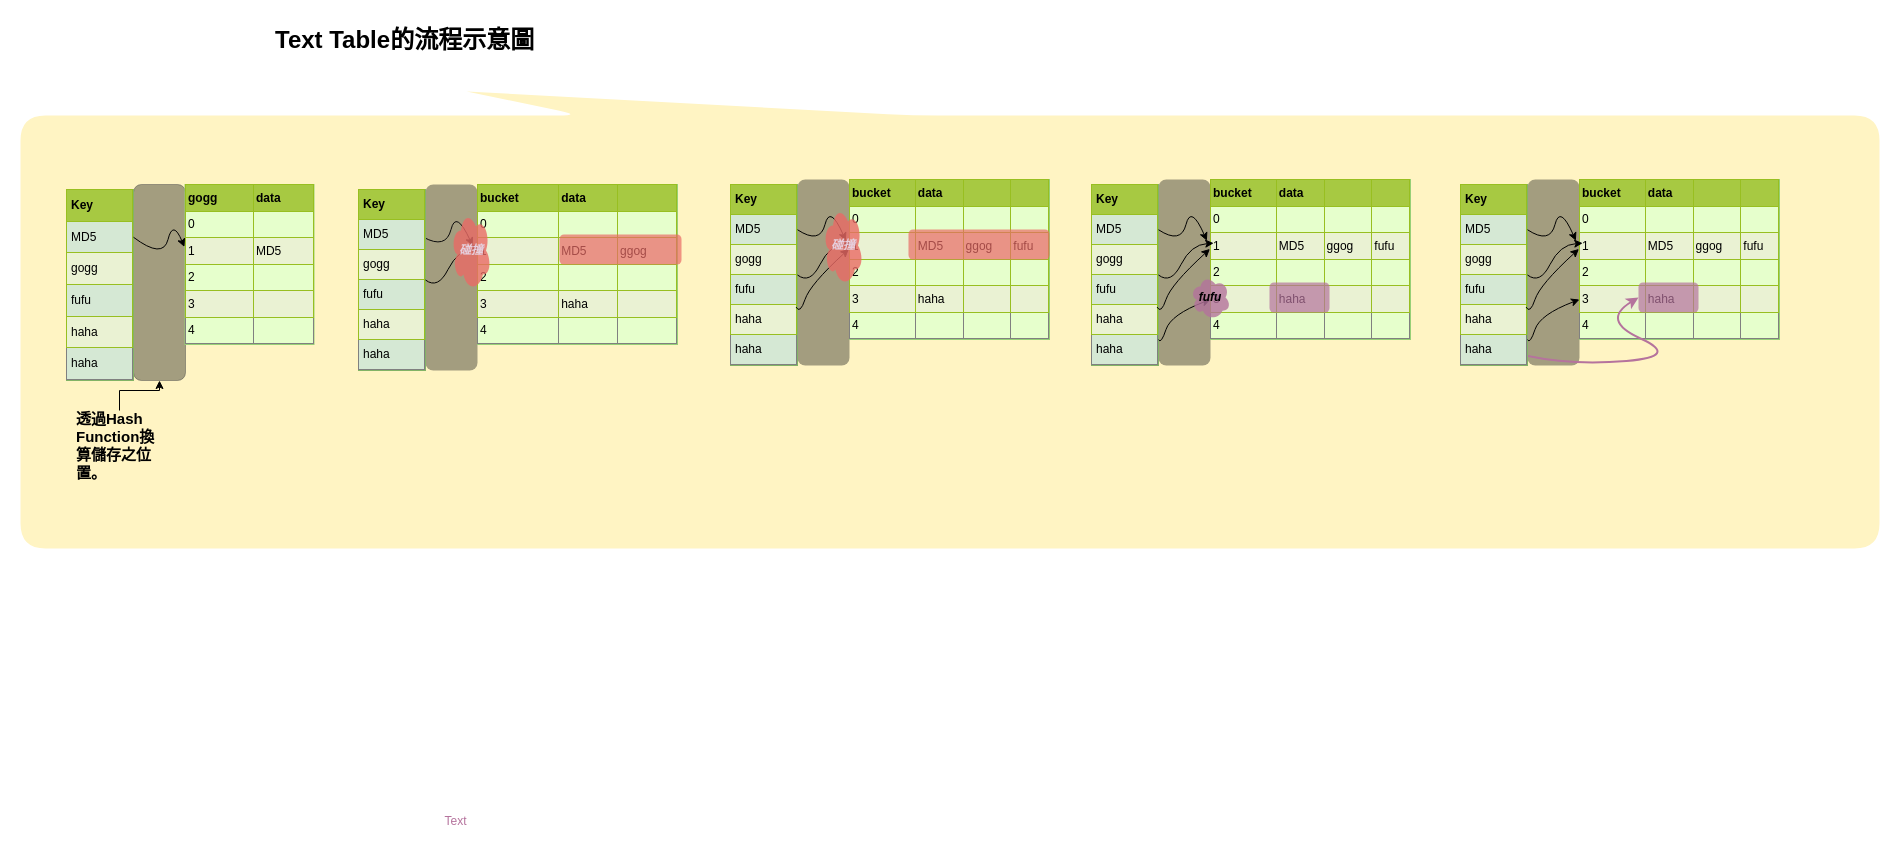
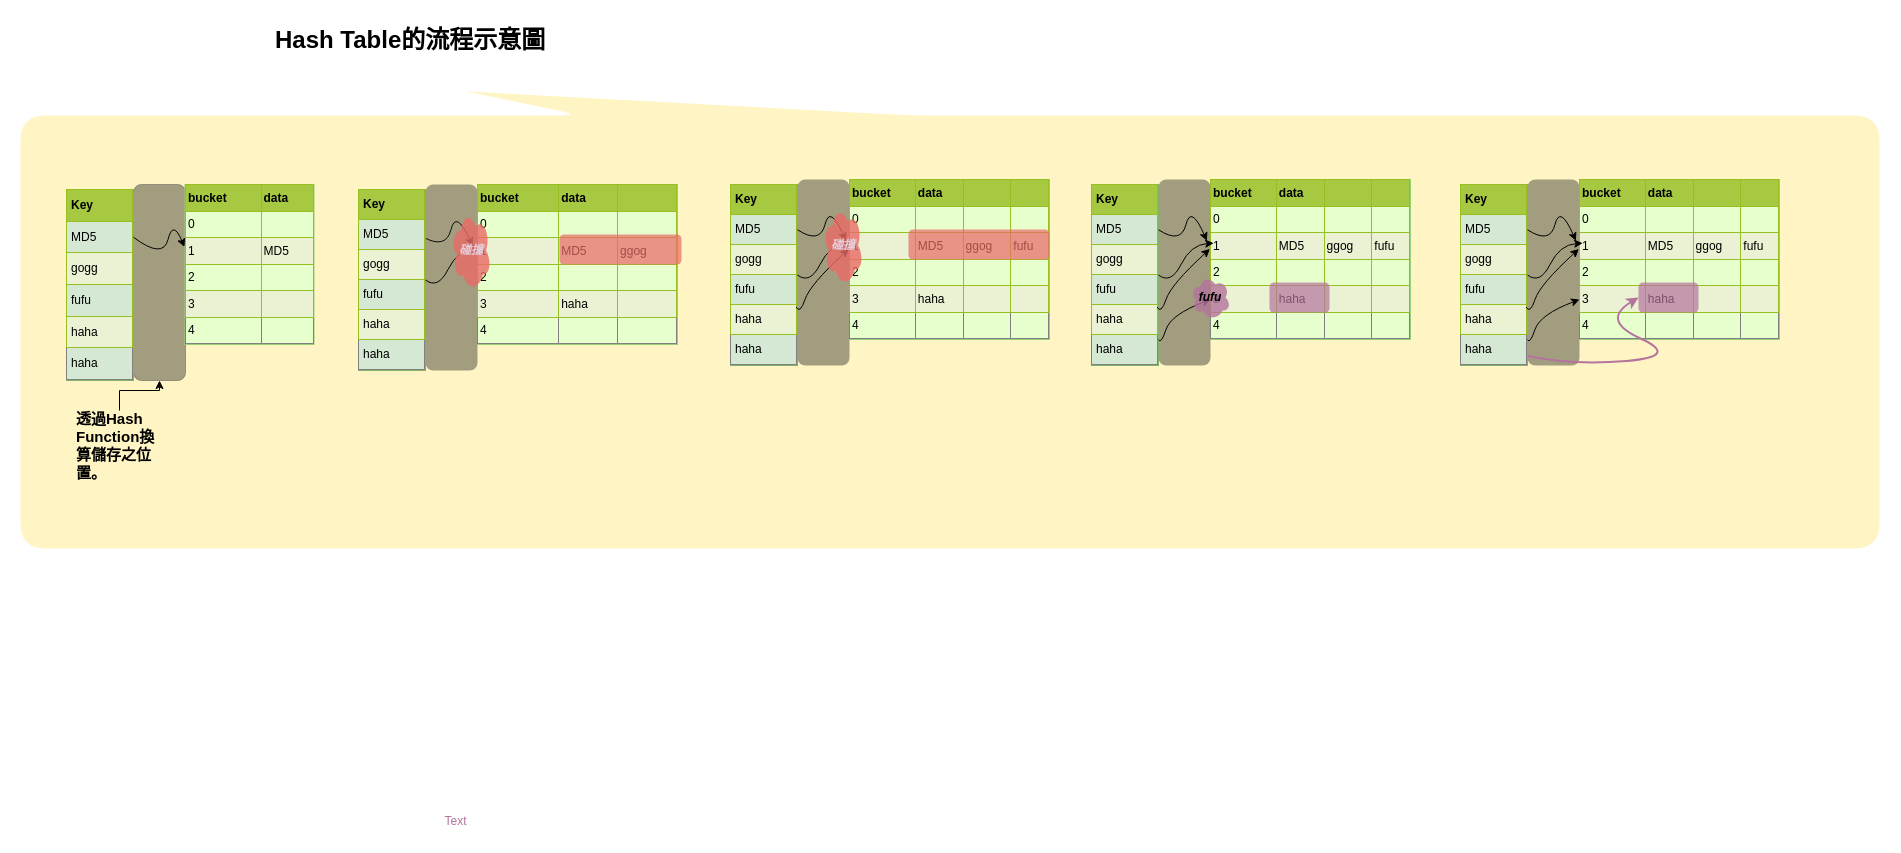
node "Text Table的流程示意圖": label "Text Table的流程示意圖" -> "Hash Table的流程示意圖"
node "goggdata 0 1 MD5 2 3 4": label "goggdata 0 1 MD5 2 3 4" -> "bucketdata 0 1 MD5 2 3 4"
